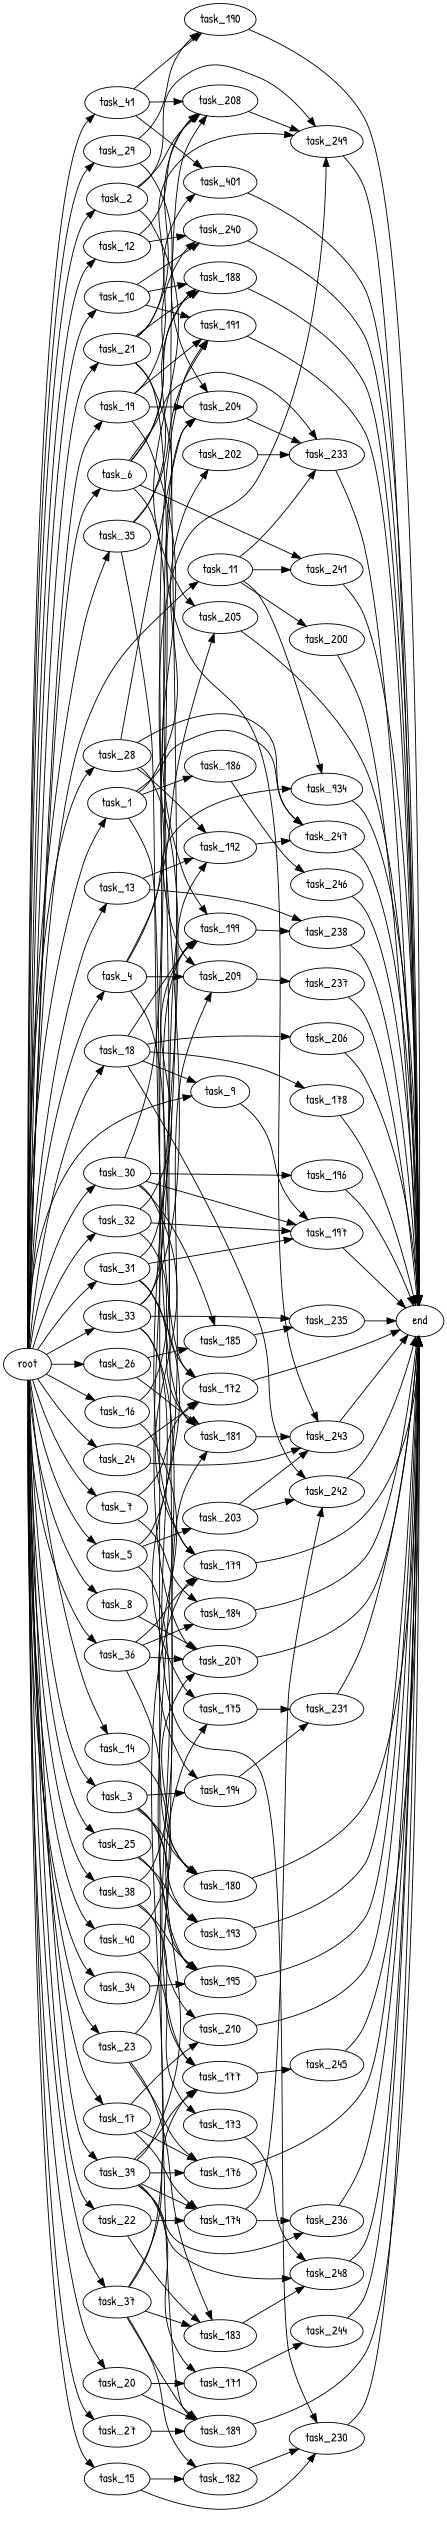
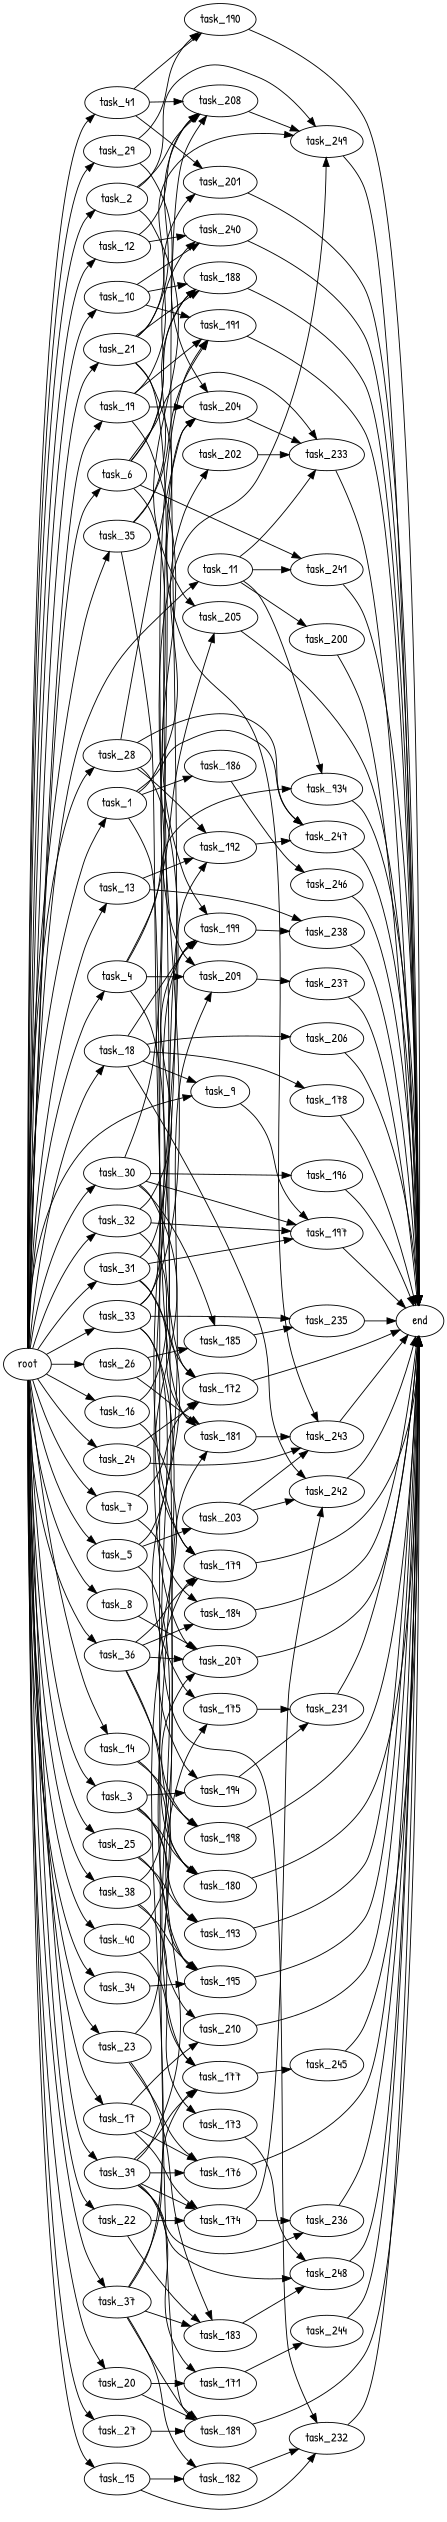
node "task_401": label "task_401" -> "task_201"
node "task_198": added
node "task_230": label "task_230" -> "task_232"
